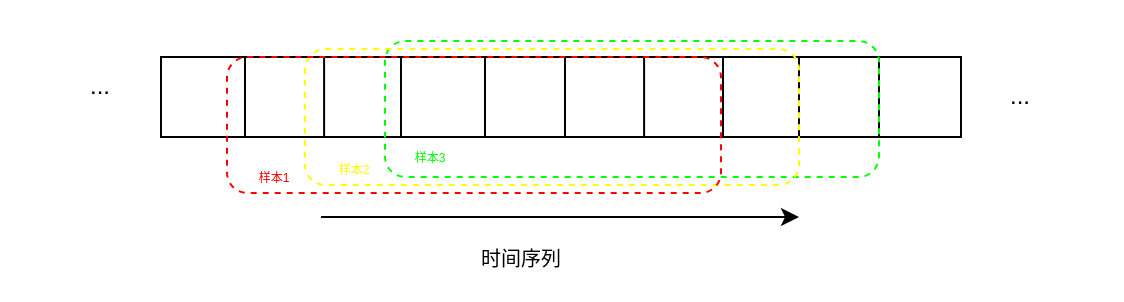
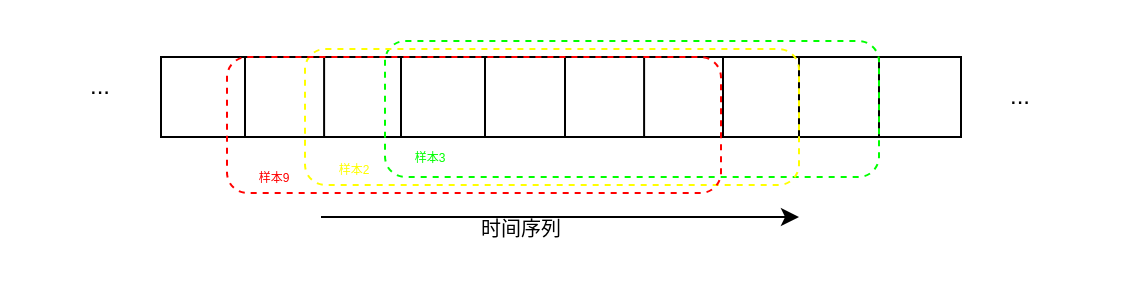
node "样本1": label "样本1" -> "样本9"
node "时间序列": moved (521, 259) -> (521, 229)
